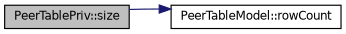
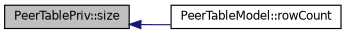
edge "PeerTablePriv::size" -> "PeerTableModel::rowCount": reversed
